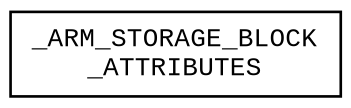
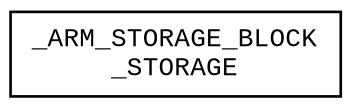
node "_ARM_STORAGE_BLOCK _ATTRIBUTES": label "_ARM_STORAGE_BLOCK _ATTRIBUTES" -> "_ARM_STORAGE_BLOCK _STORAGE"
